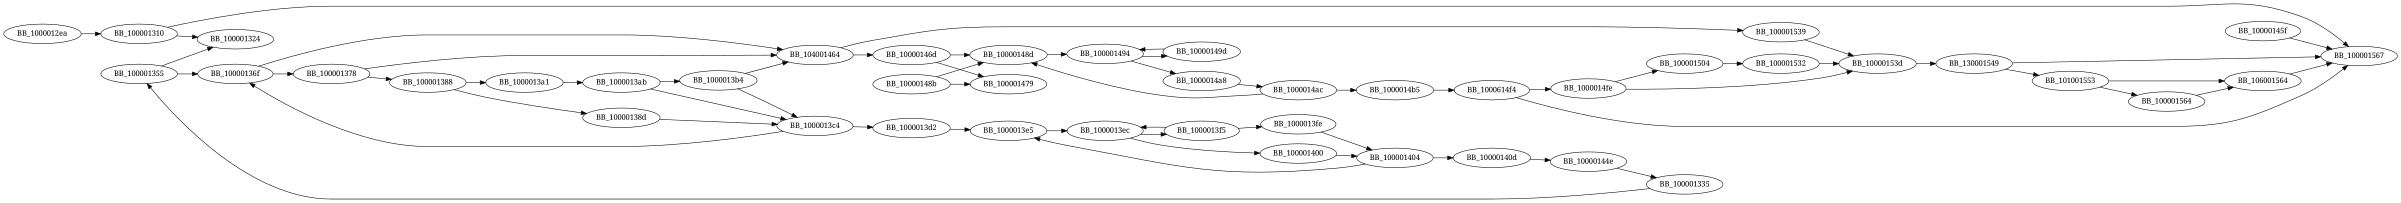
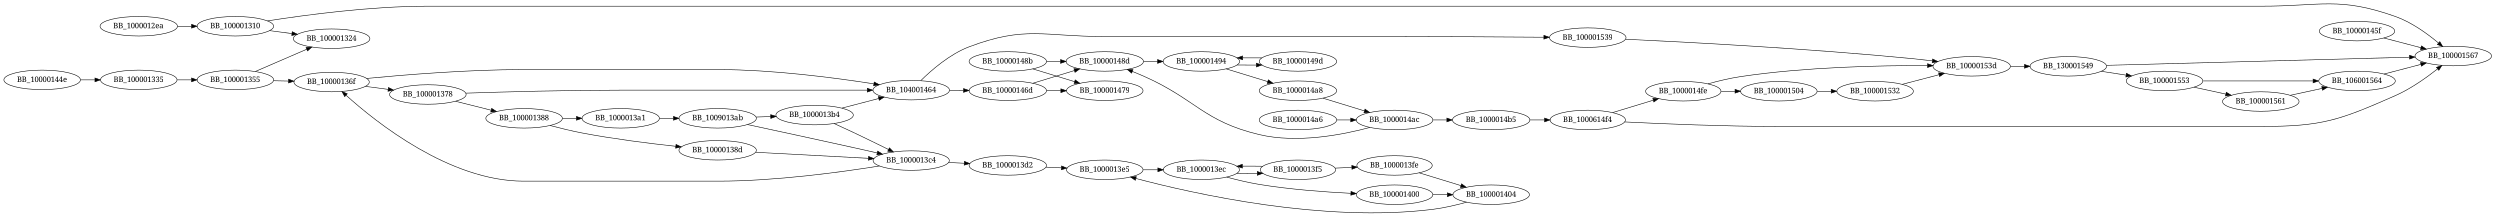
node "BB_101001553": label "BB_101001553" -> "BB_100001553"
node "BB_1000013ab": label "BB_1000013ab" -> "BB_1009013ab"
node "BB_100001564": label "BB_100001564" -> "BB_100001561"
node "BB_1000014a6": added
node "BB_10000140d": removed
